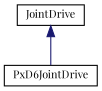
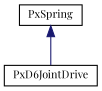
node "JointDrive": label "JointDrive" -> "PxSpring"
